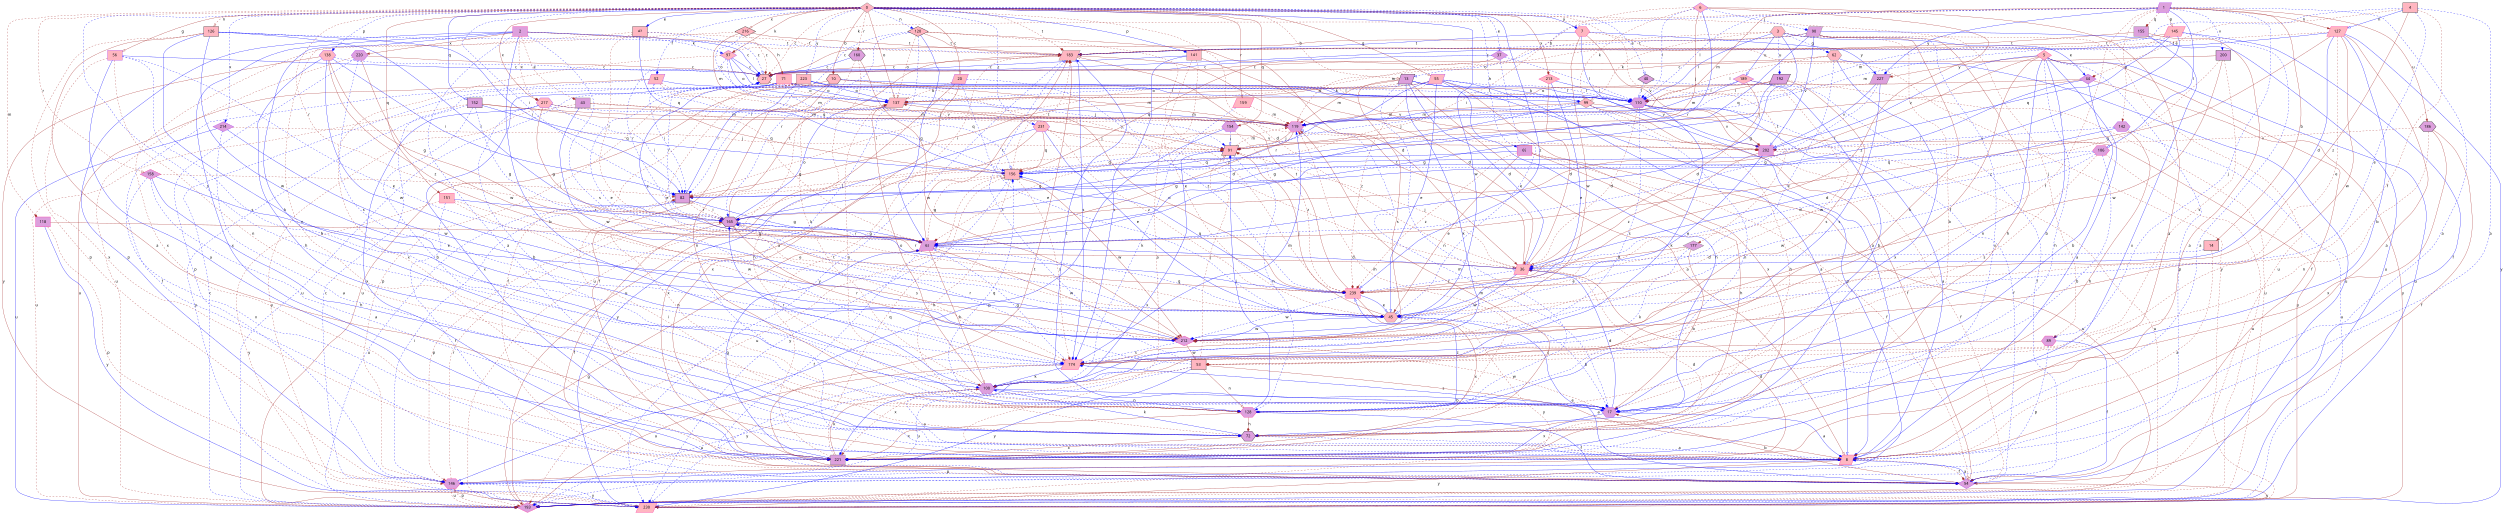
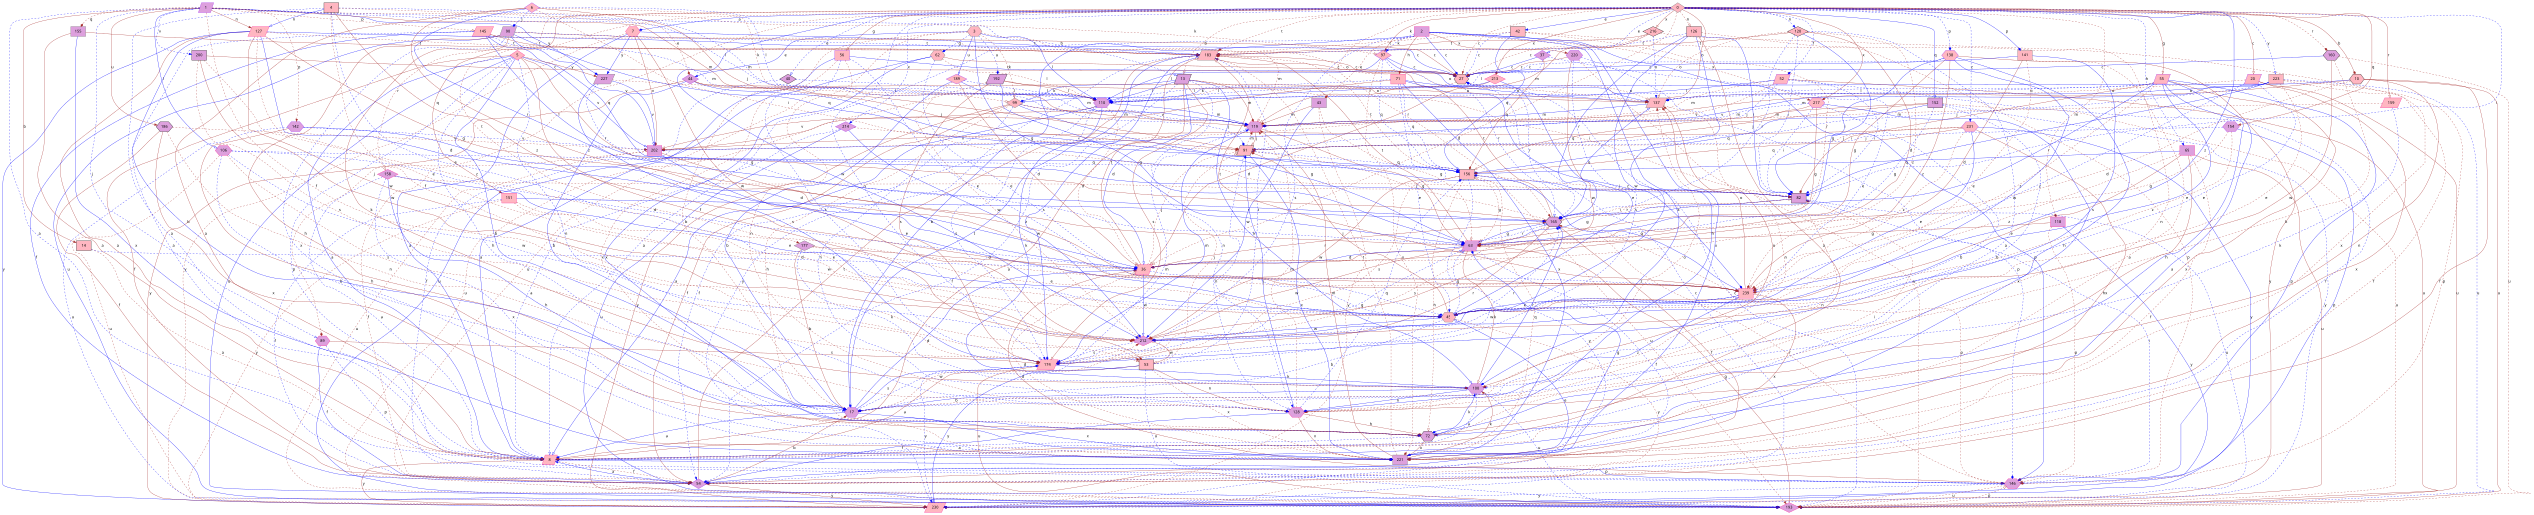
edge "13" -> "54": added, label "f"
edge "5" -> "128": style solid -> dashed
